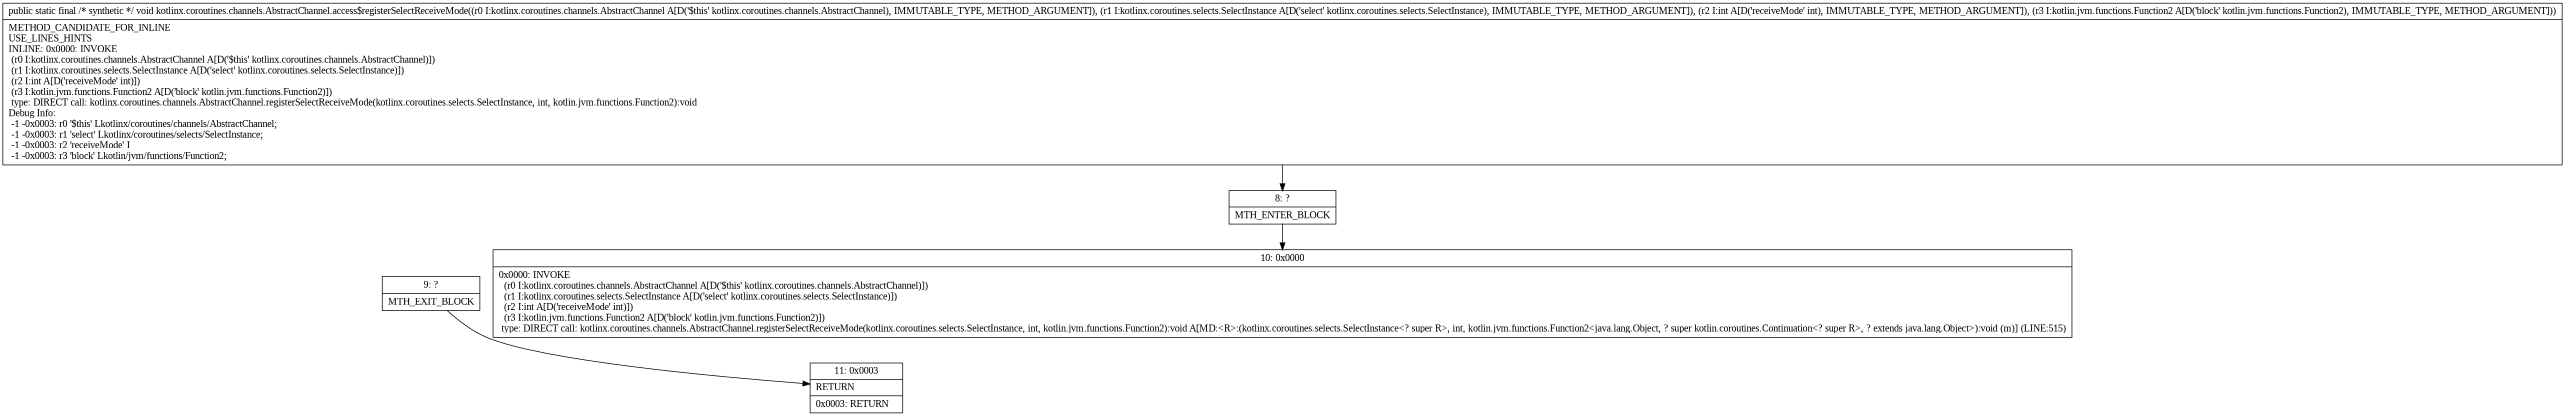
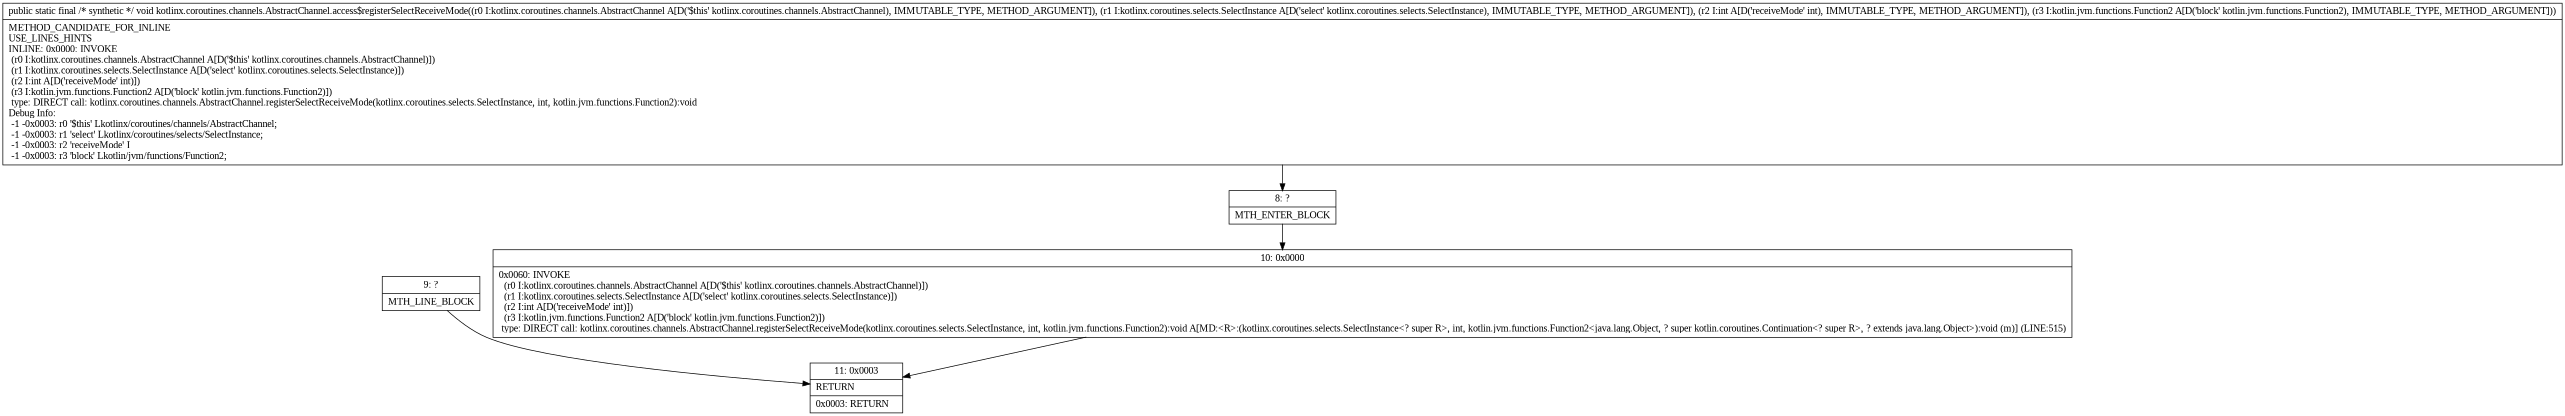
node "10: 0x0000": text "0x0000: INVOKE" -> "0x0060: INVOKE"
node "9: ?": text "MTH_EXIT_BLOCK" -> "MTH_LINE_BLOCK"
edge "10: 0x0000" -> "11: 0x0003": added
